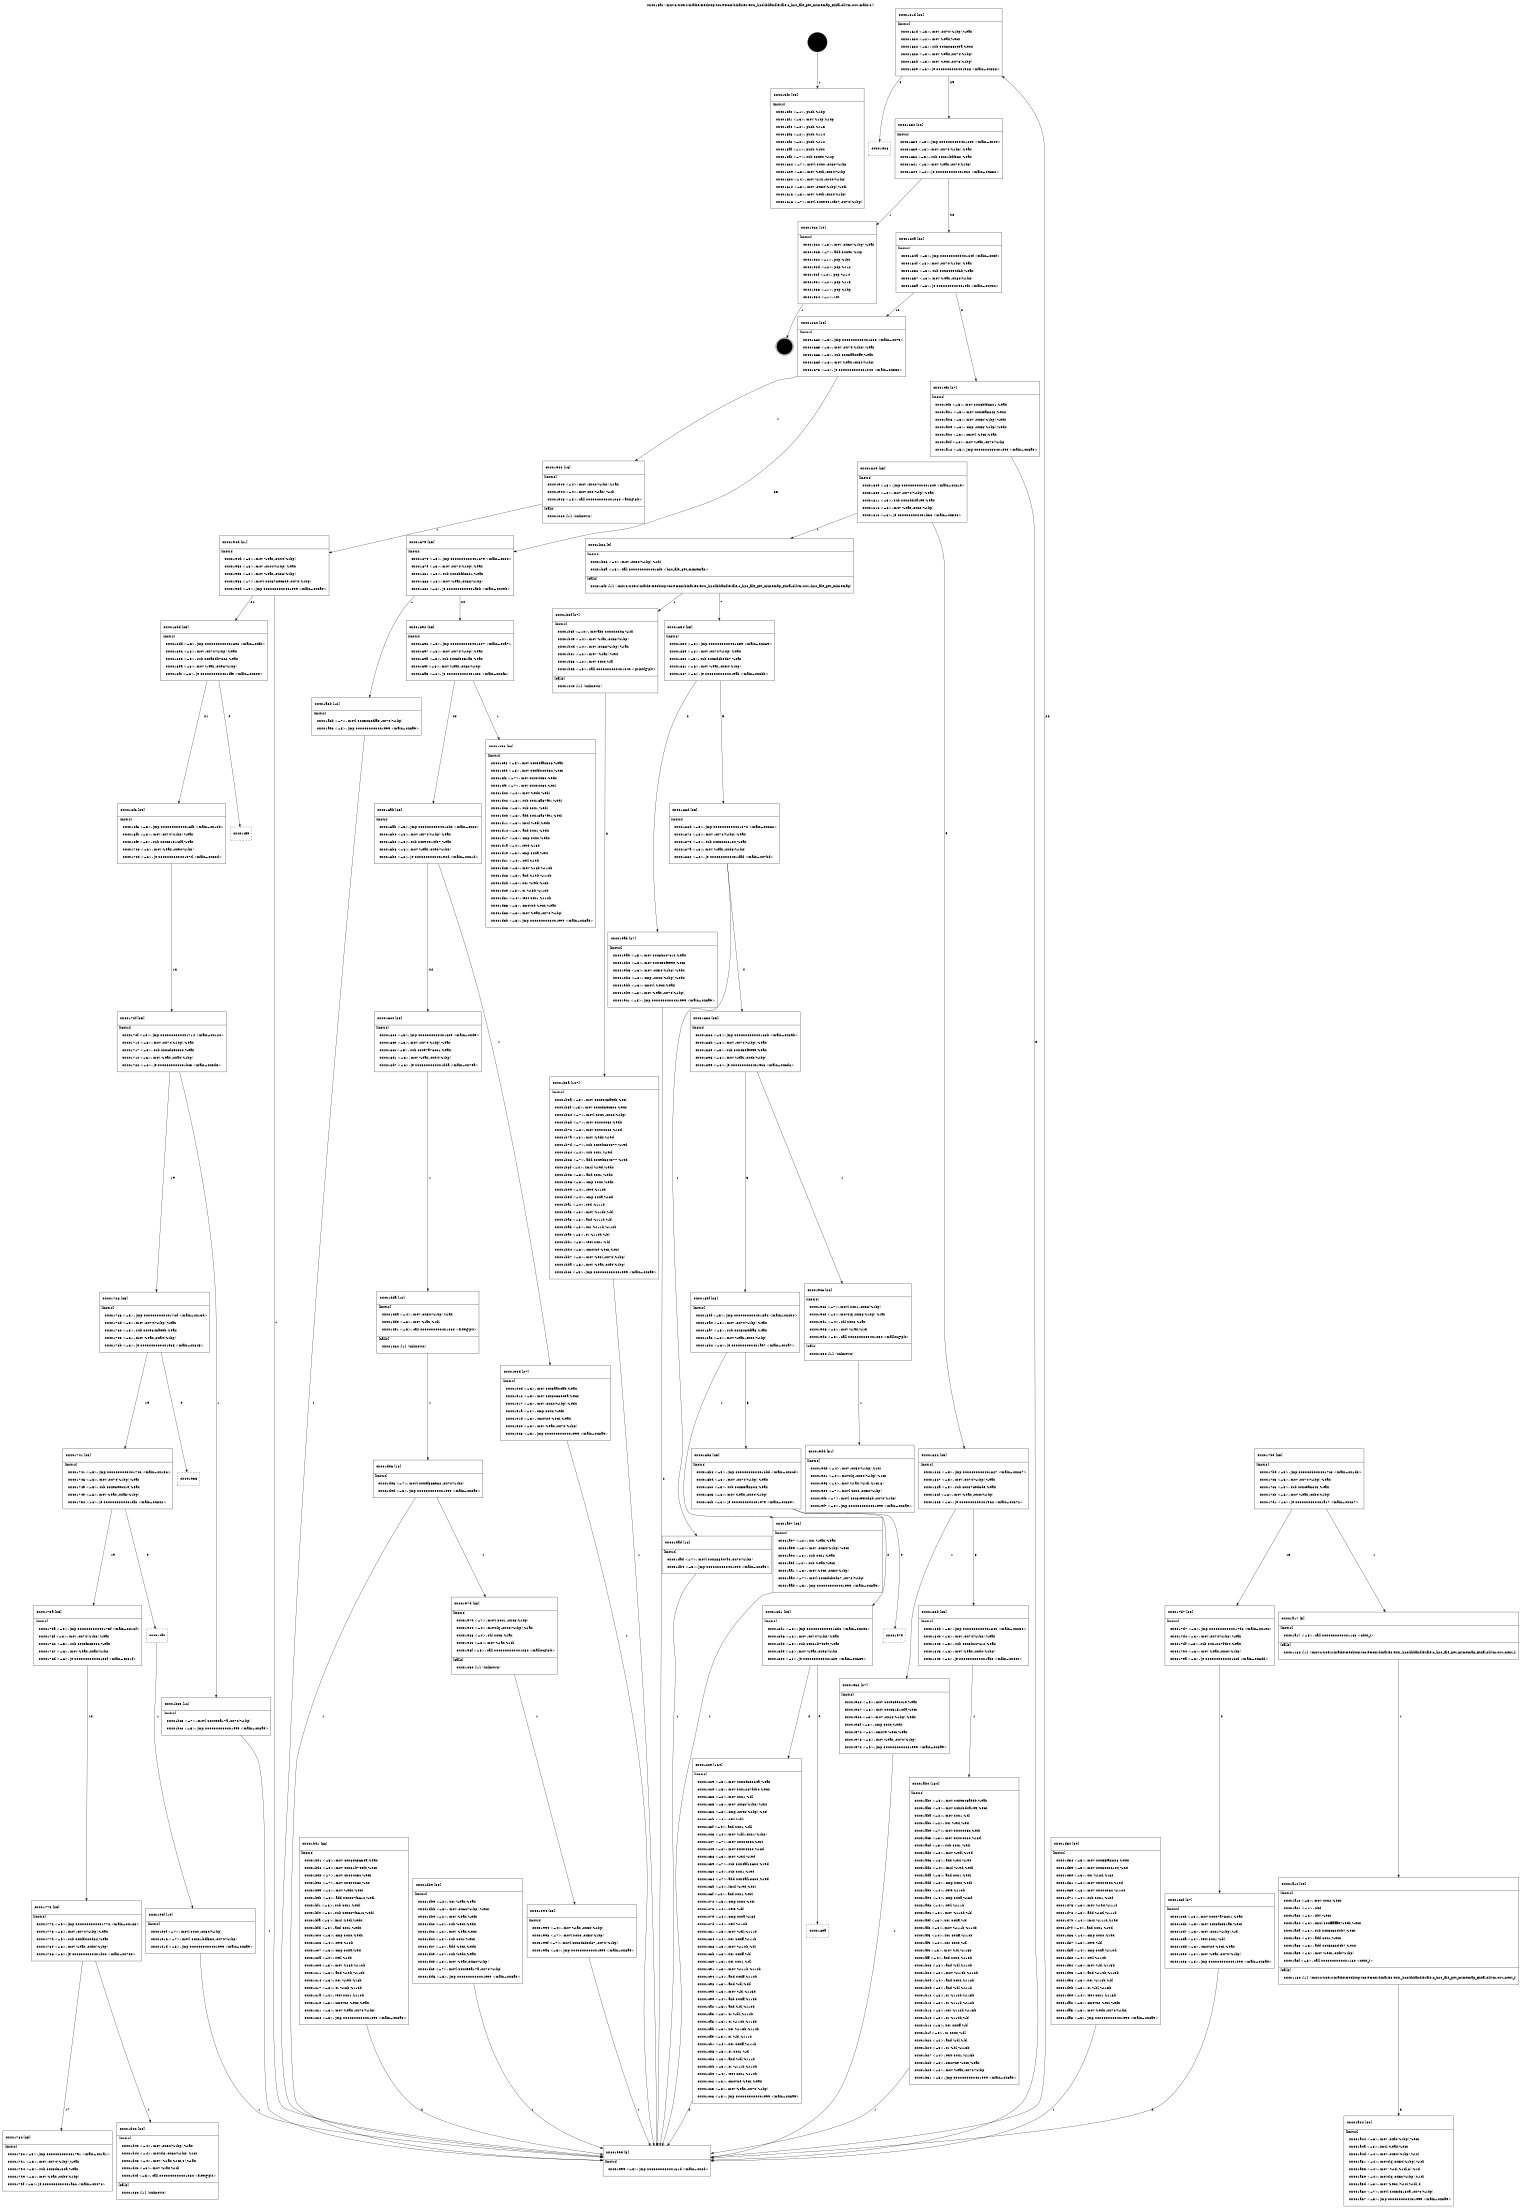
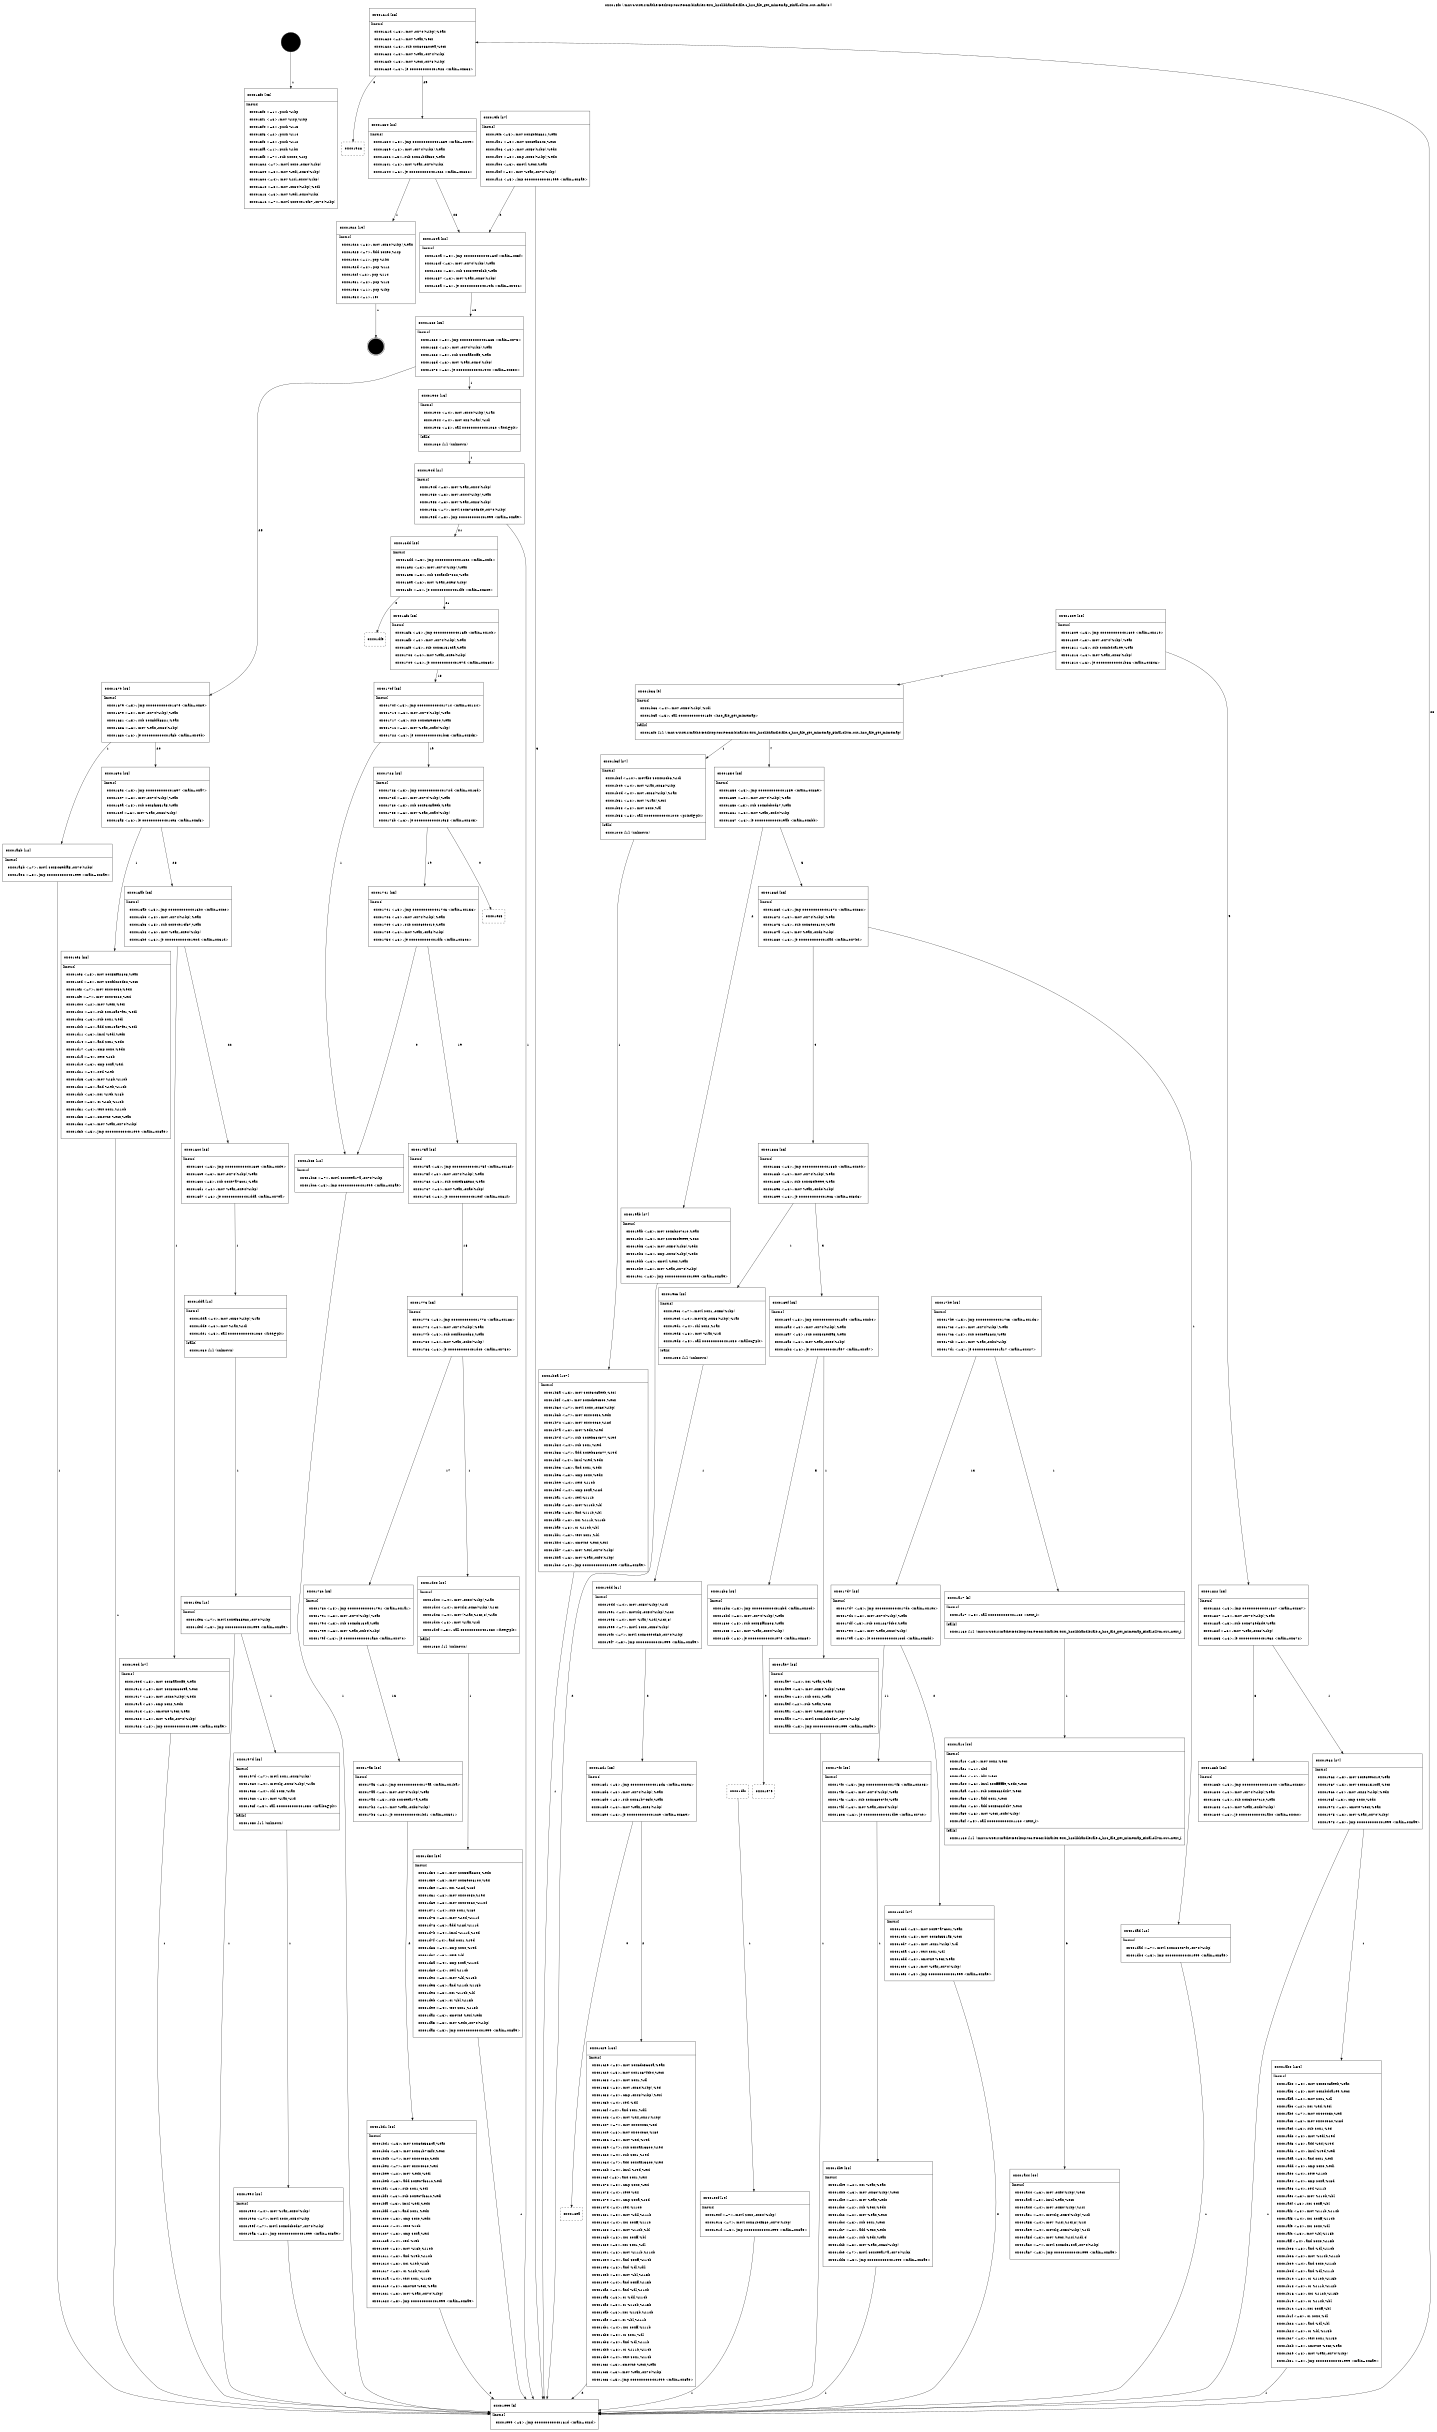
edge "0x40164a [22]" -> "0x4019fc [27]": reversed
edge "0x401b3f [27]" -> "0x401b5a [107]": label " 8" -> " 1"
edge "0x4018b8 [25]" -> "0x4018d1 [25]": now "0x4019dd [31]" -> "0x4018d1 [25]"
edge "0x401741 [25]" -> "0x401df2": now "0x401741 [25]" -> "0x401bc5 [12]"
edge "0x40183b [25]" -> "0x401ab0 [134]": now "0x401962 [27]" -> "0x401ab0 [134]"
edge "0x401d40 [20]" -> "0x401d54 [89]": added, label "1"
node "0x4017a5 [25]": added
node "0x4017f0 [25]": added
edge "0x401ce8 [88]" -> "0x401e99 [5]": added, label "1"
